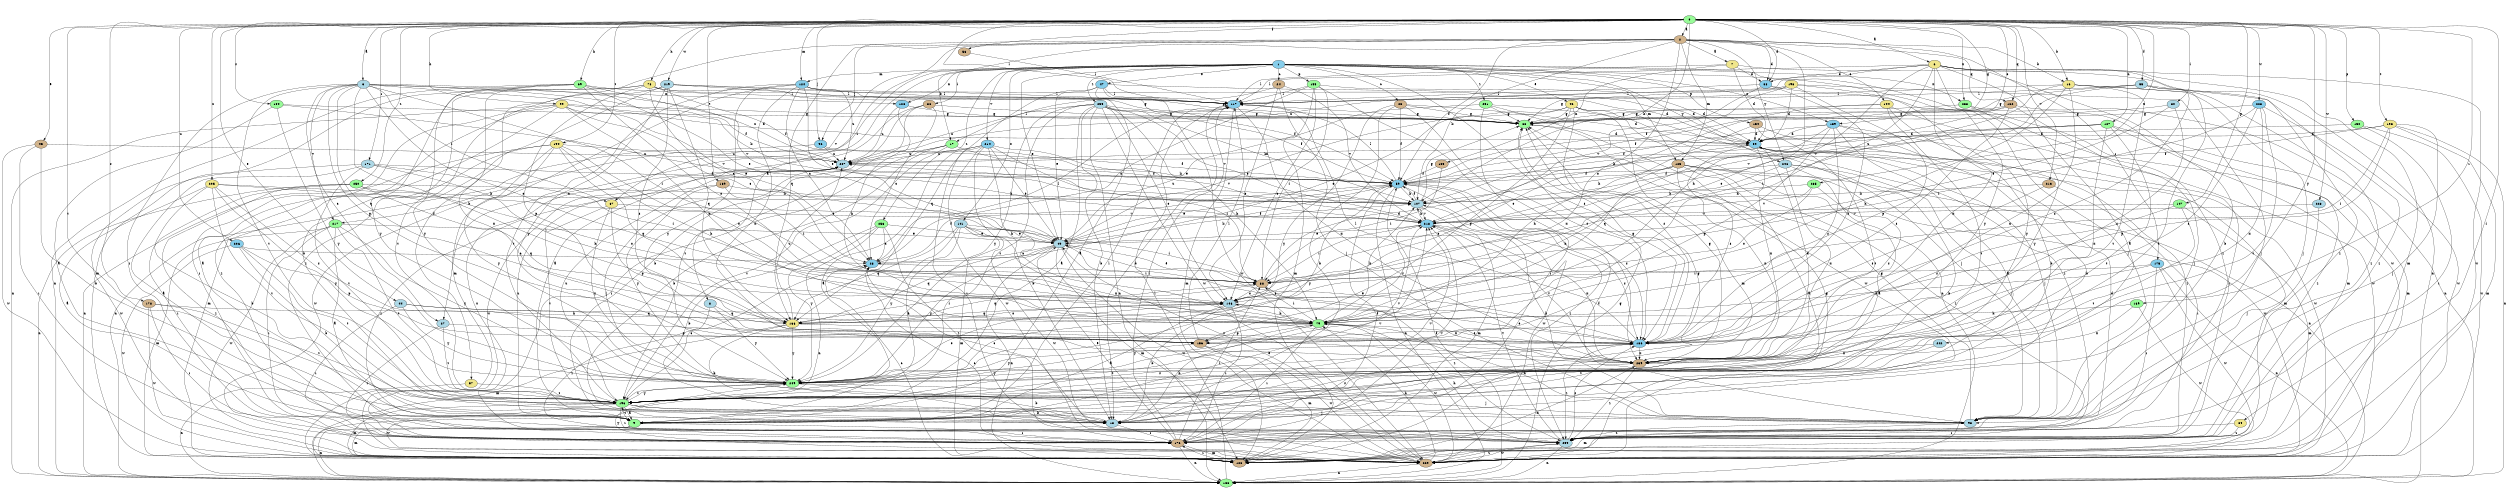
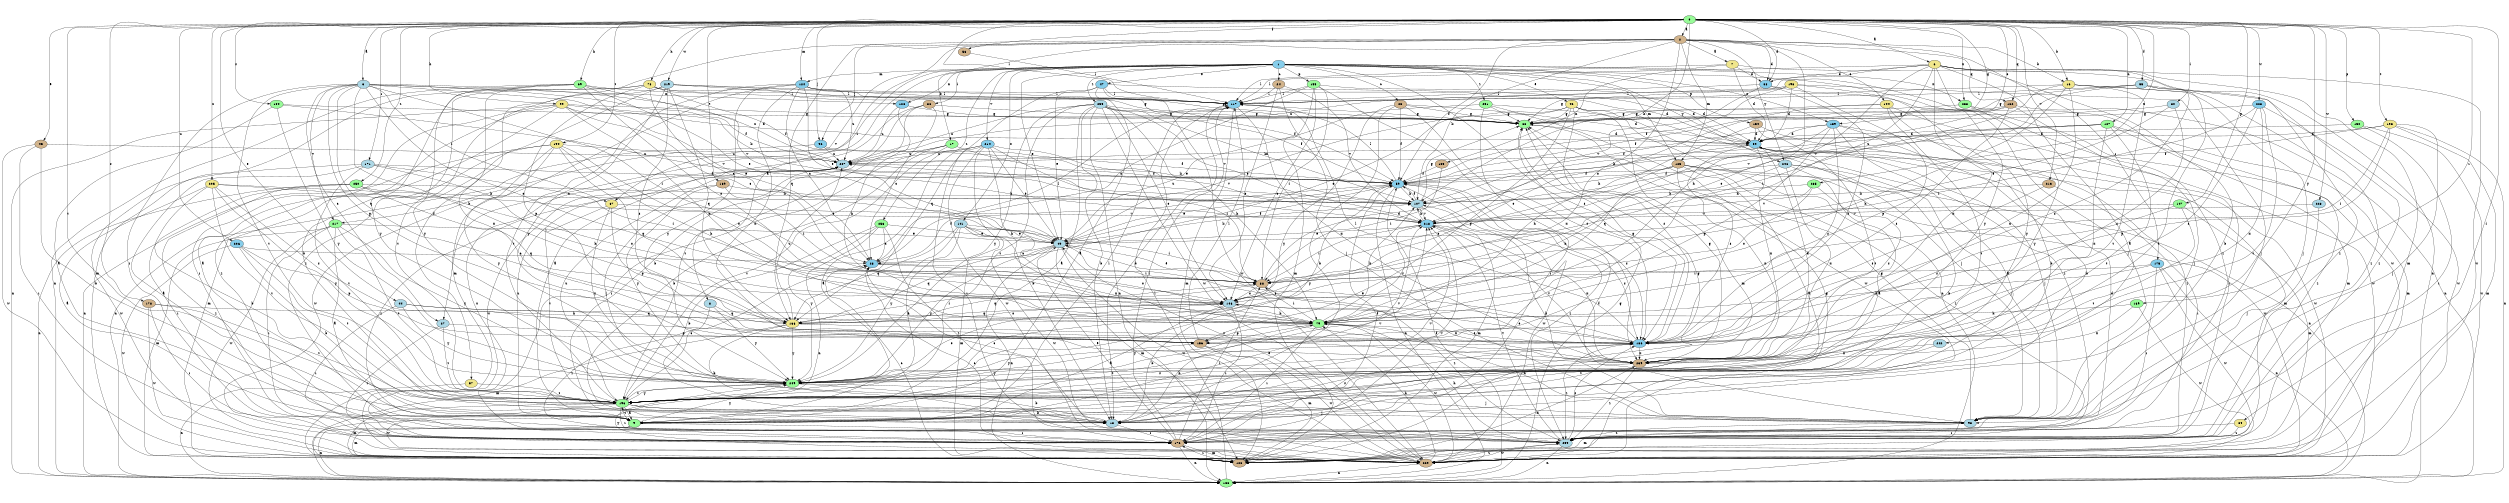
edge "24" -> "17": now "24" -> "117"
edge "28" -> "146": added, label "o"
edge "9" -> "249": added, label "y"
